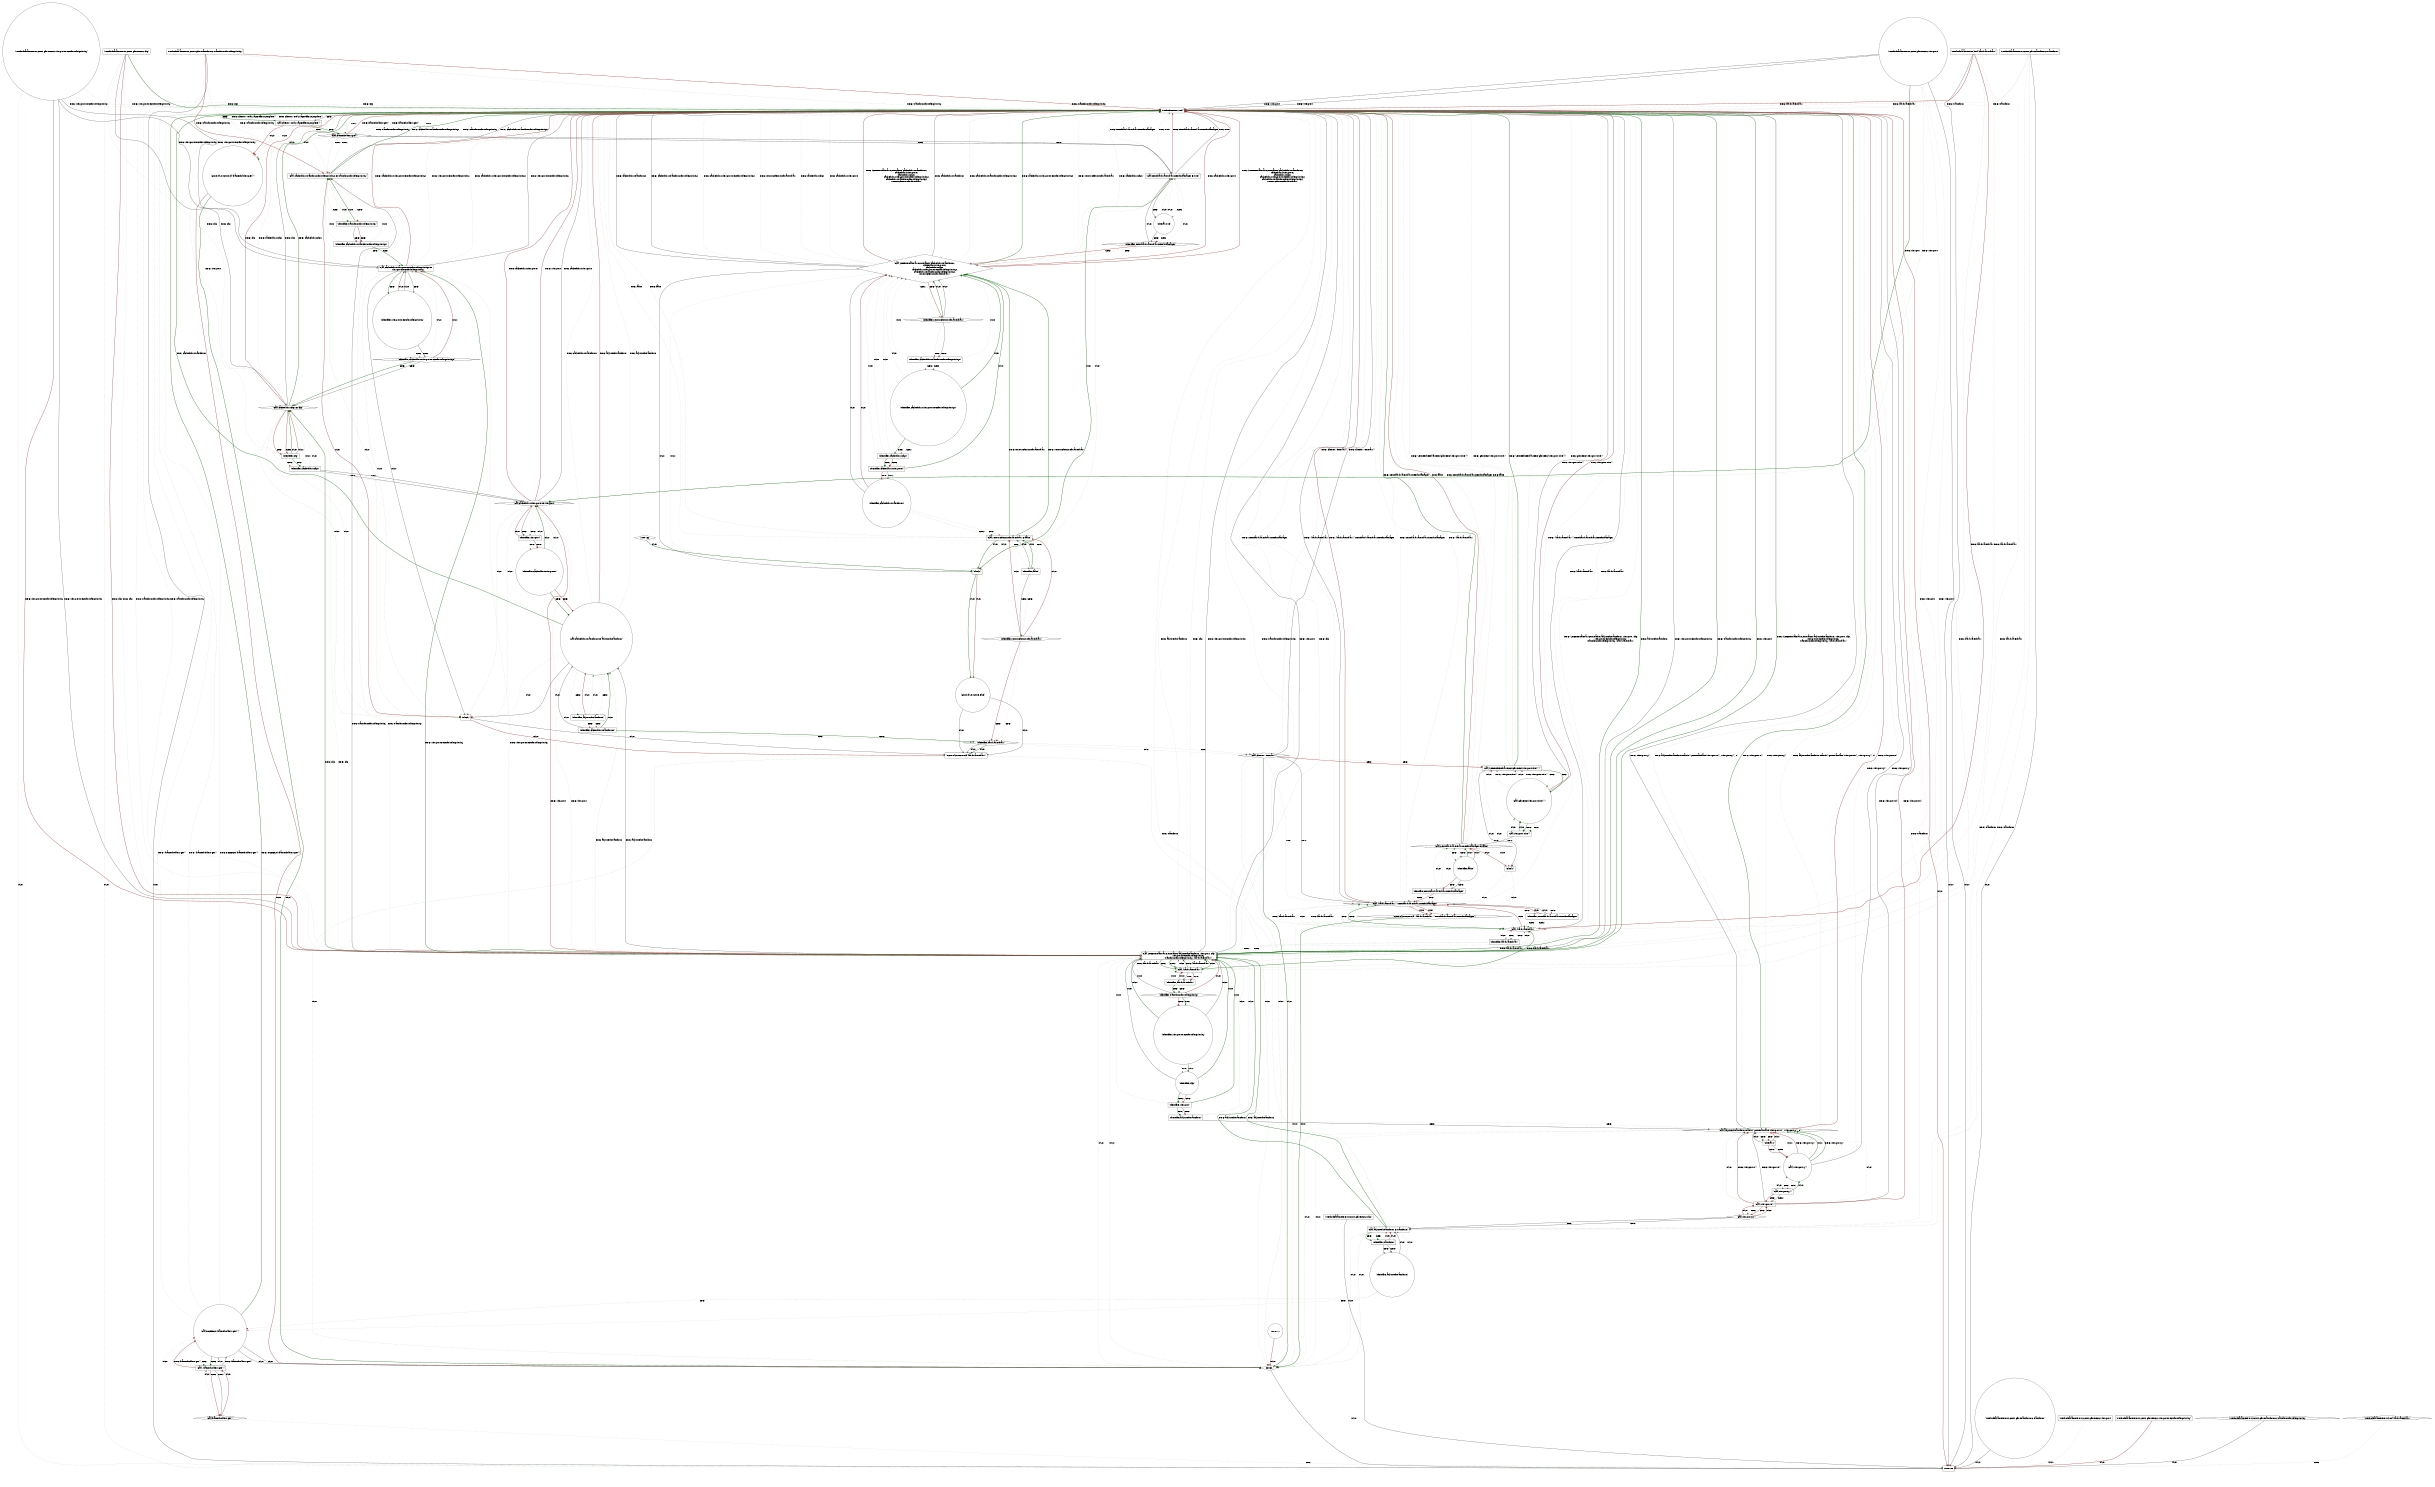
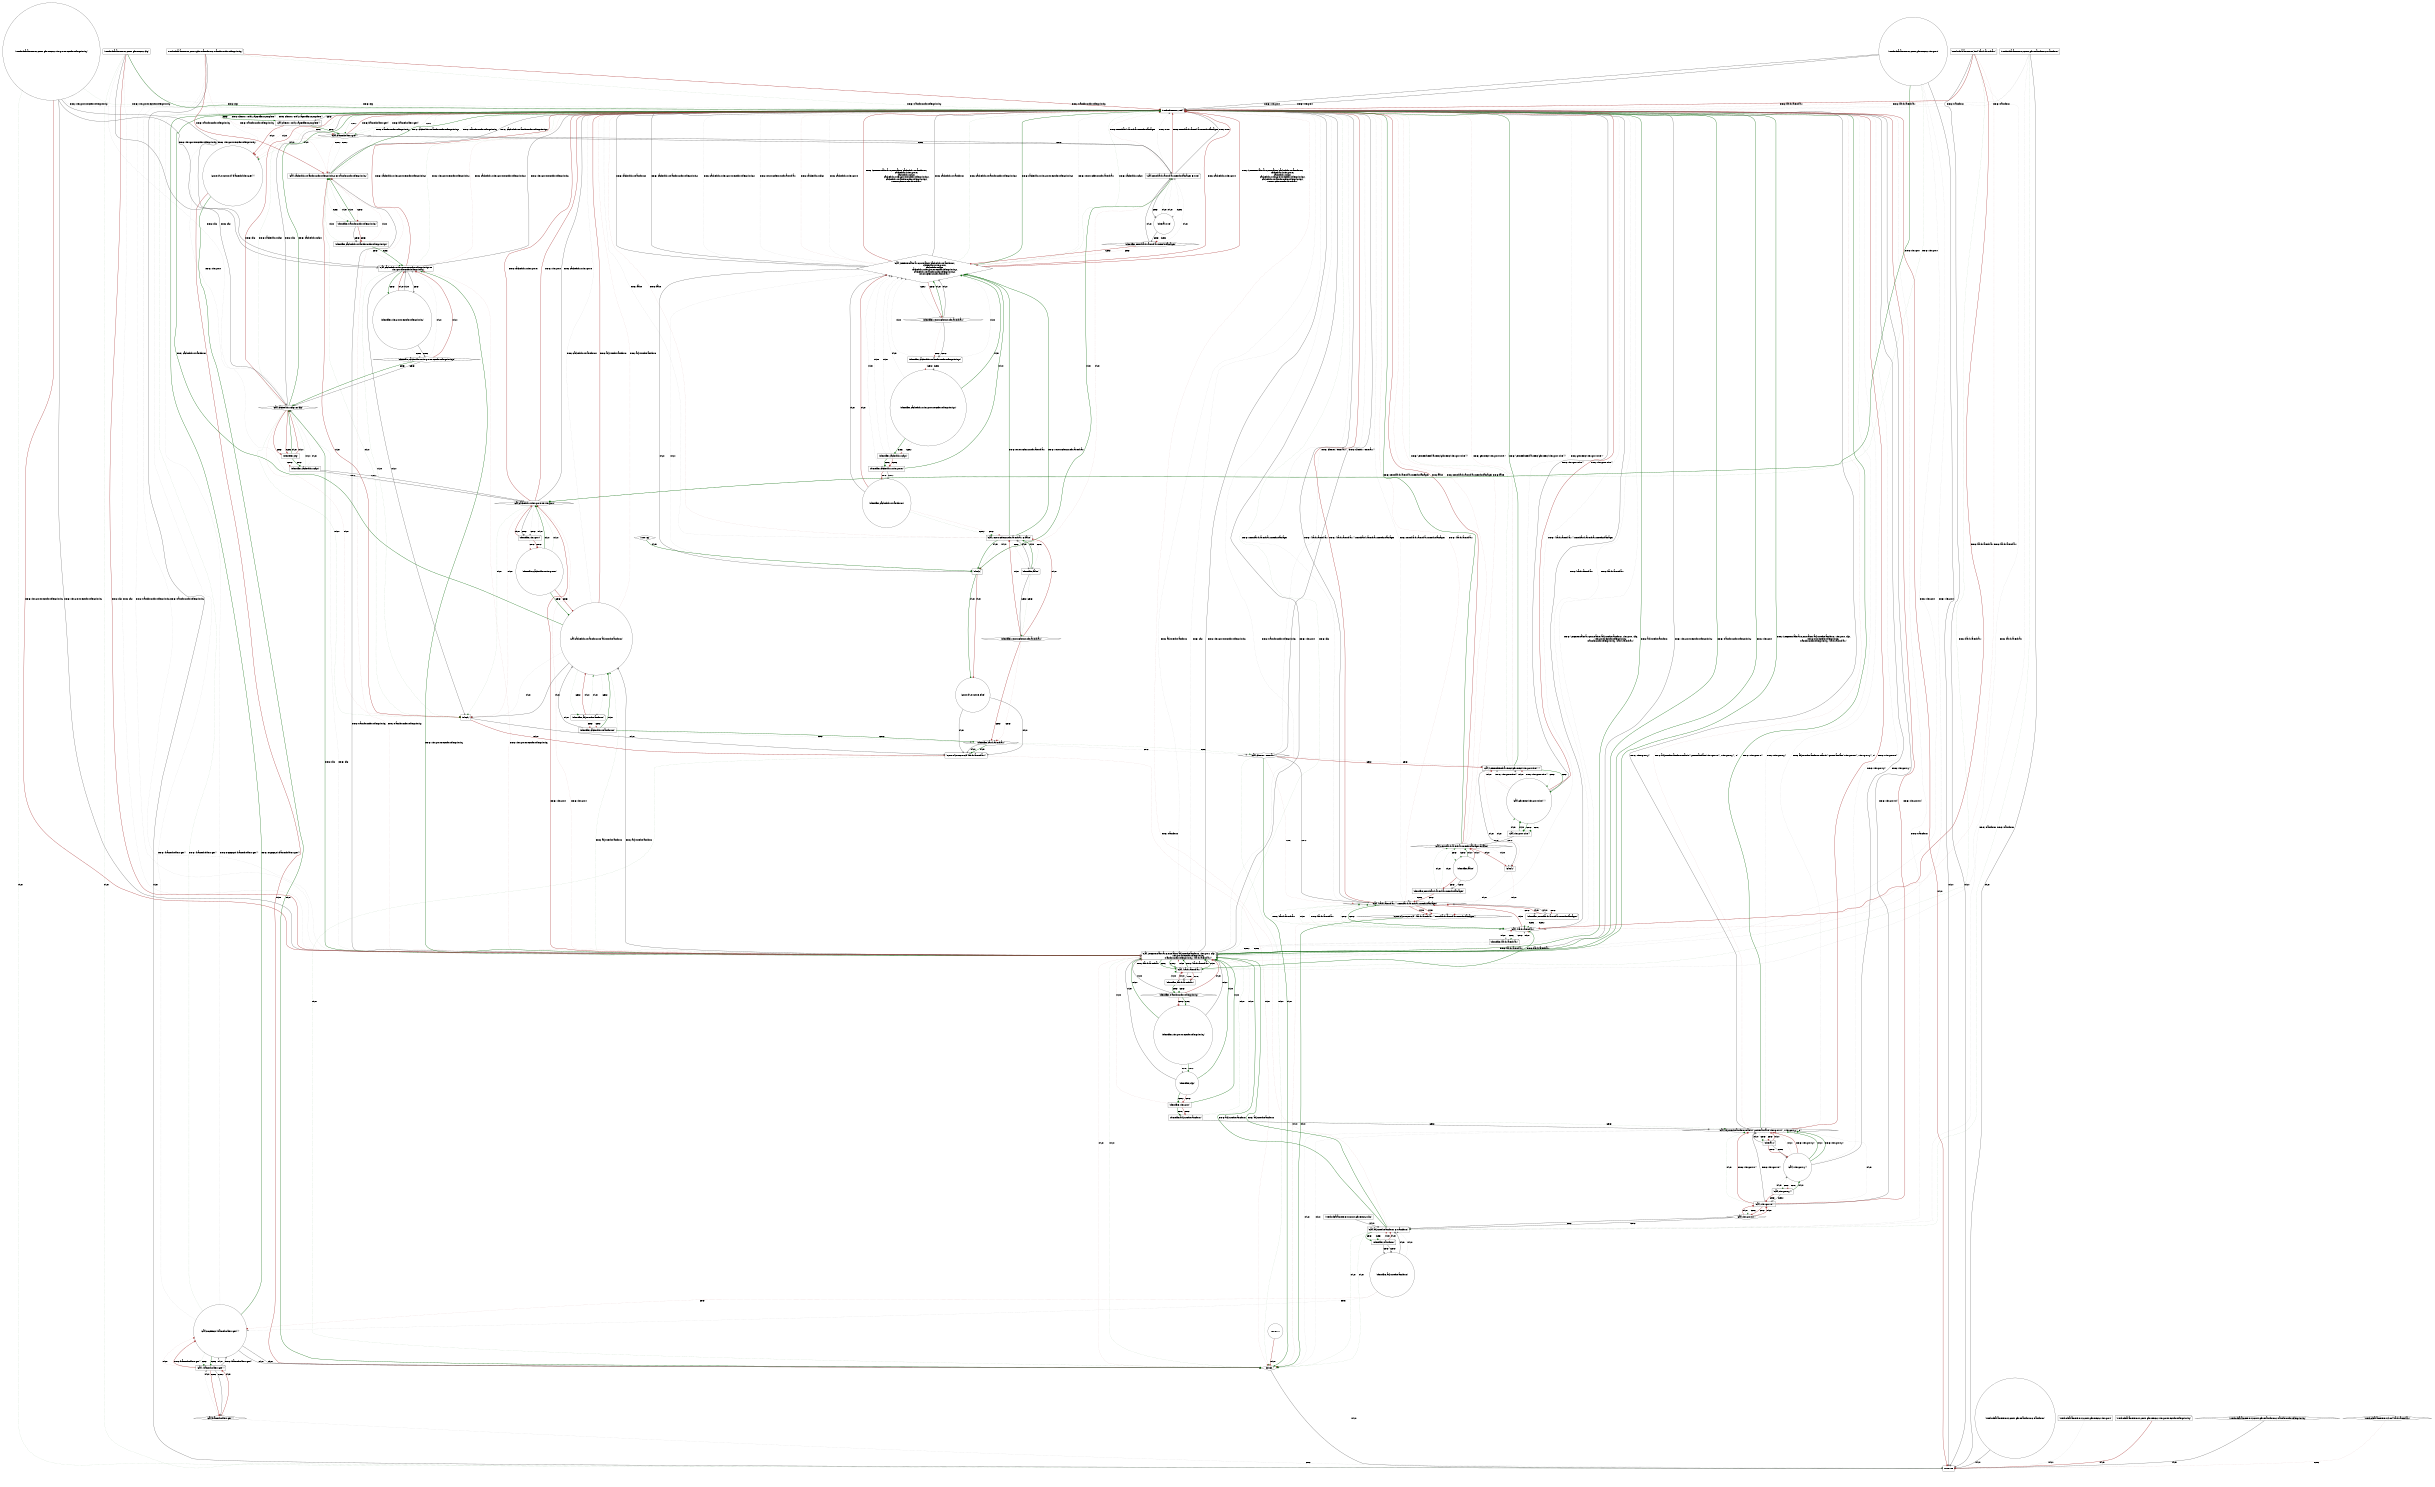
edge "(MethodParameterOut,const gfx::Rect& clip)" -> "1000100": now "(MethodParameterOut,const gfx::Rect& clip)" -> "(Call,adjusted_transform = transform)"
